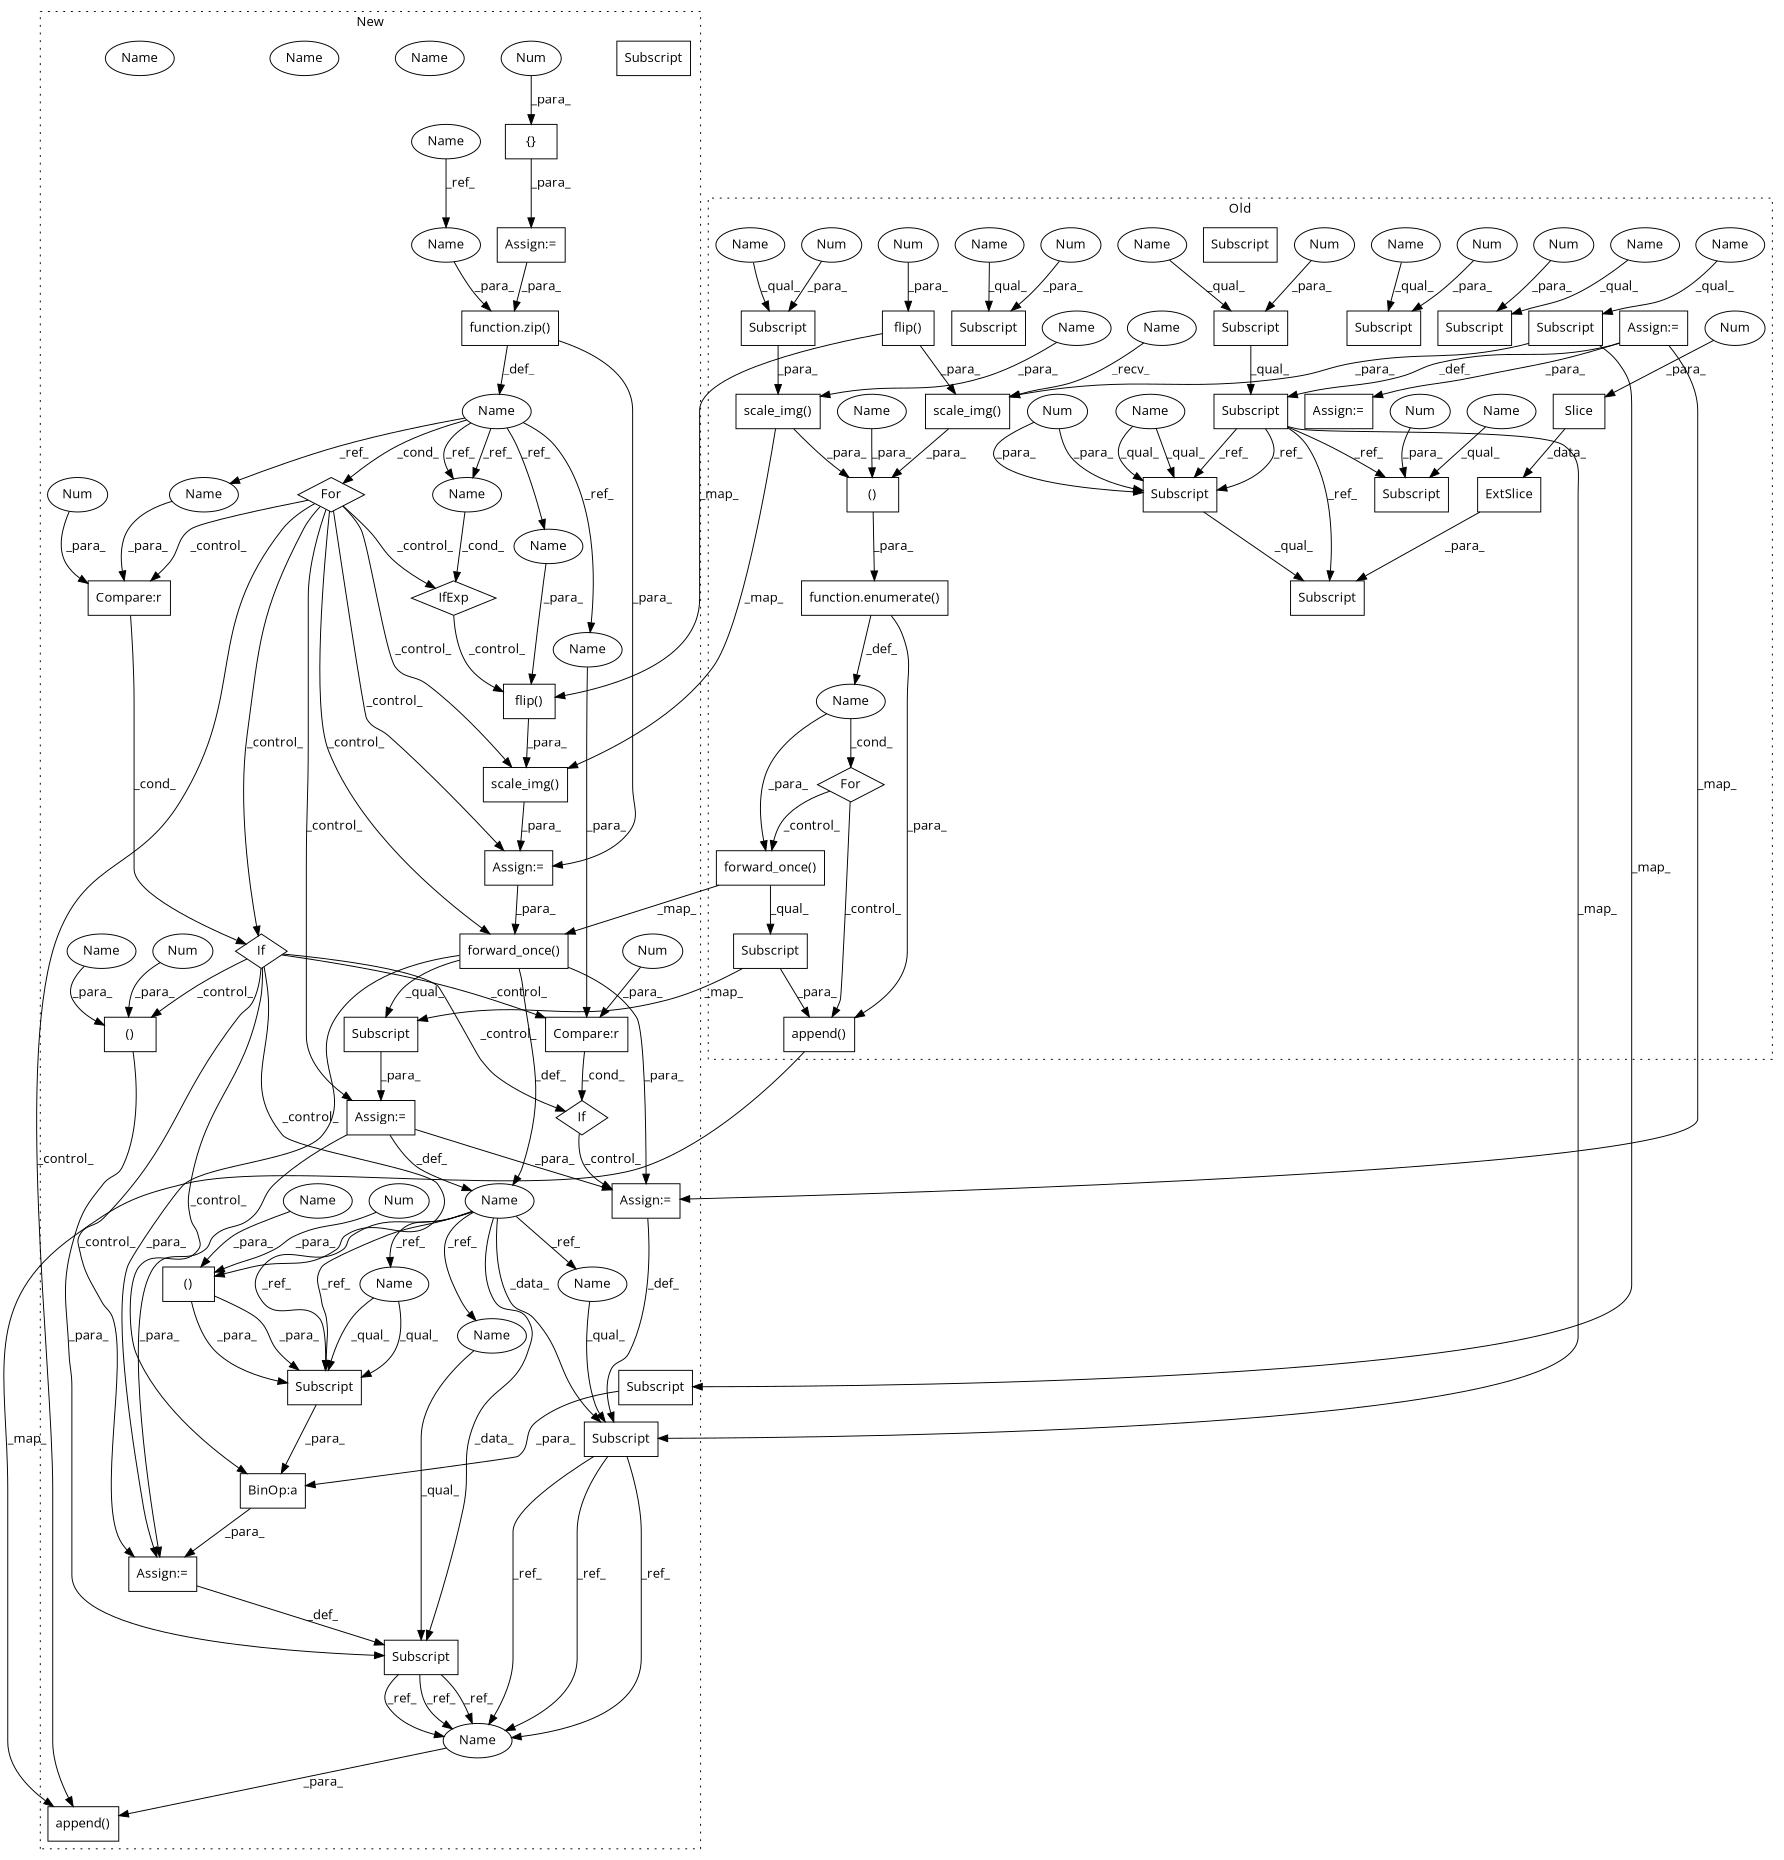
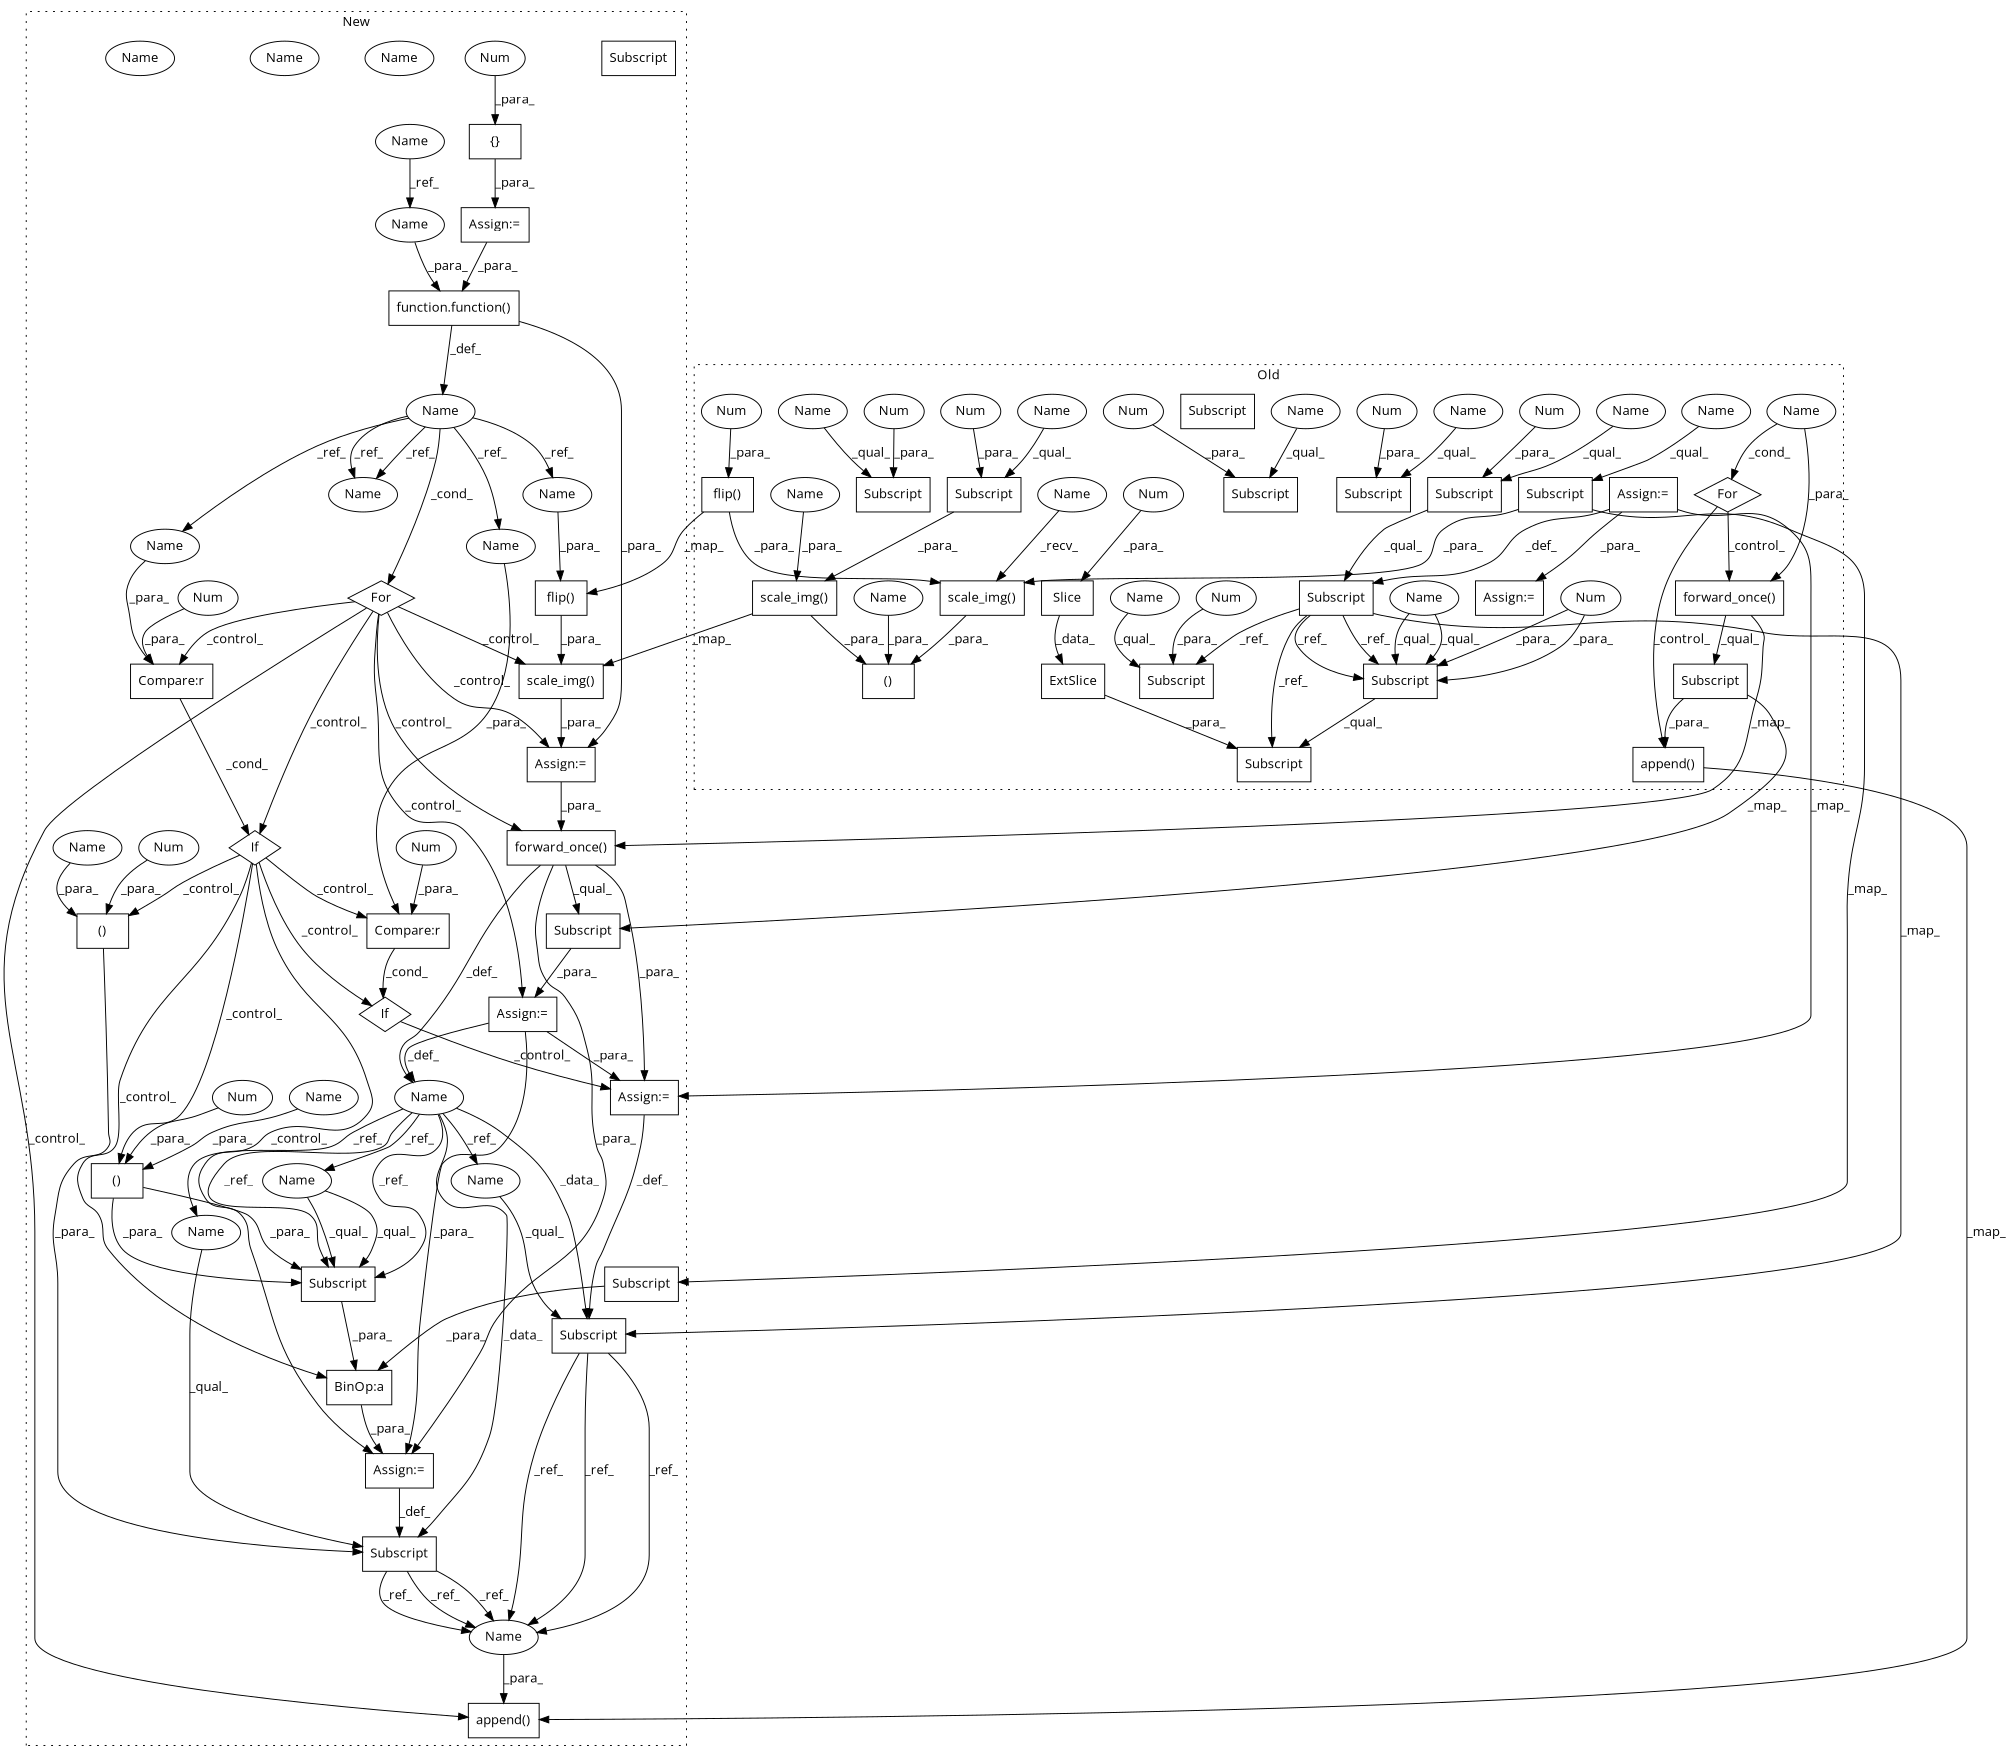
node "function.zip()": label "function.zip()" -> "function.function()"
node "IfExp": removed
node "function.enumerate()": removed
